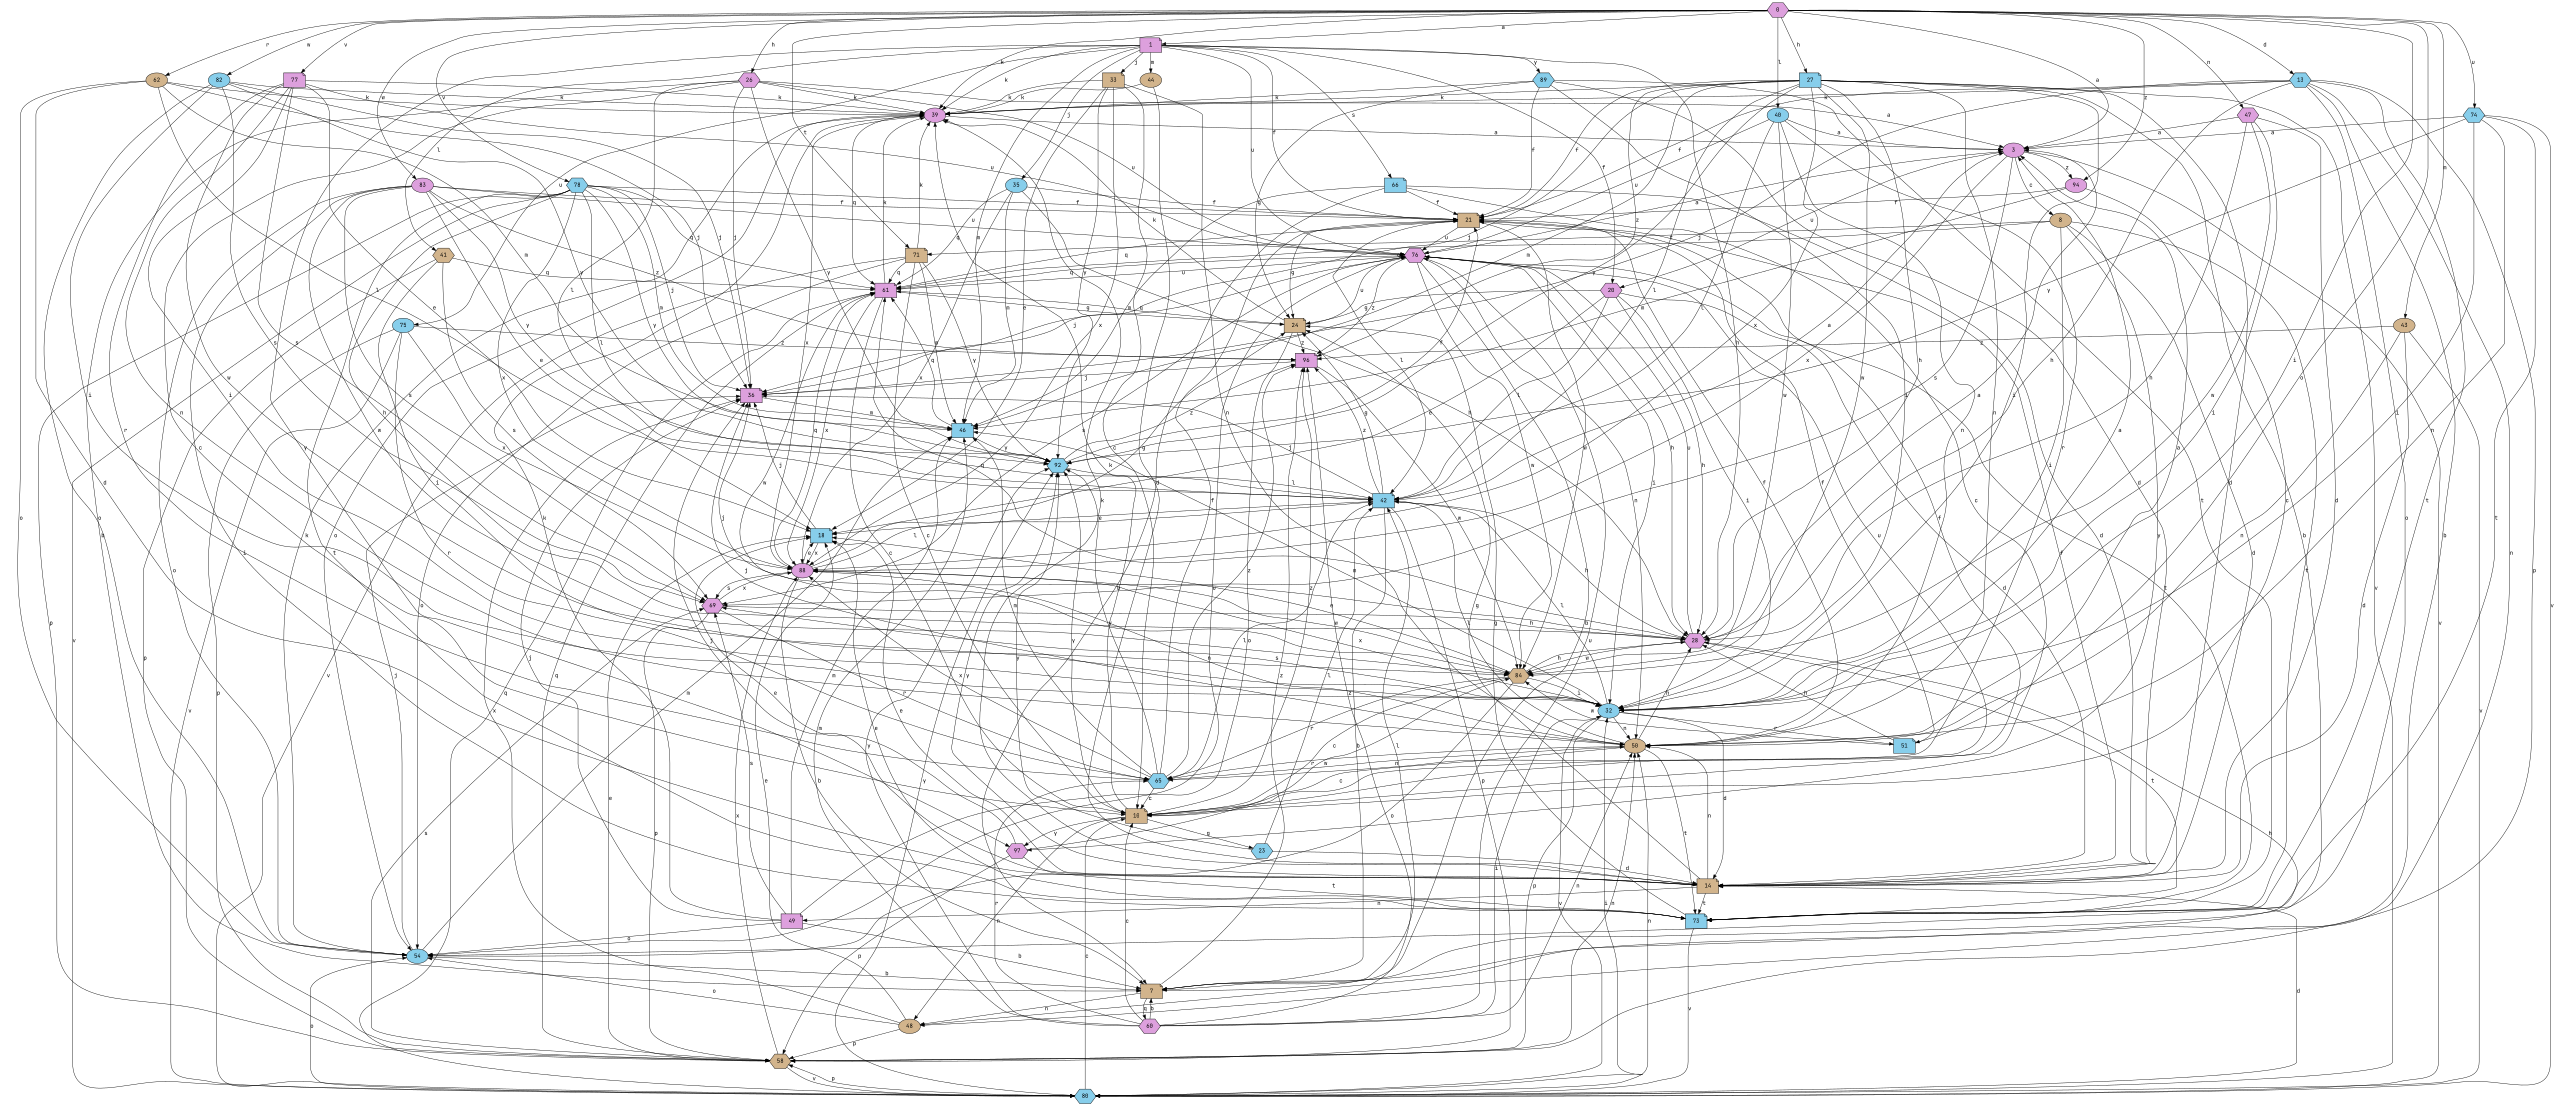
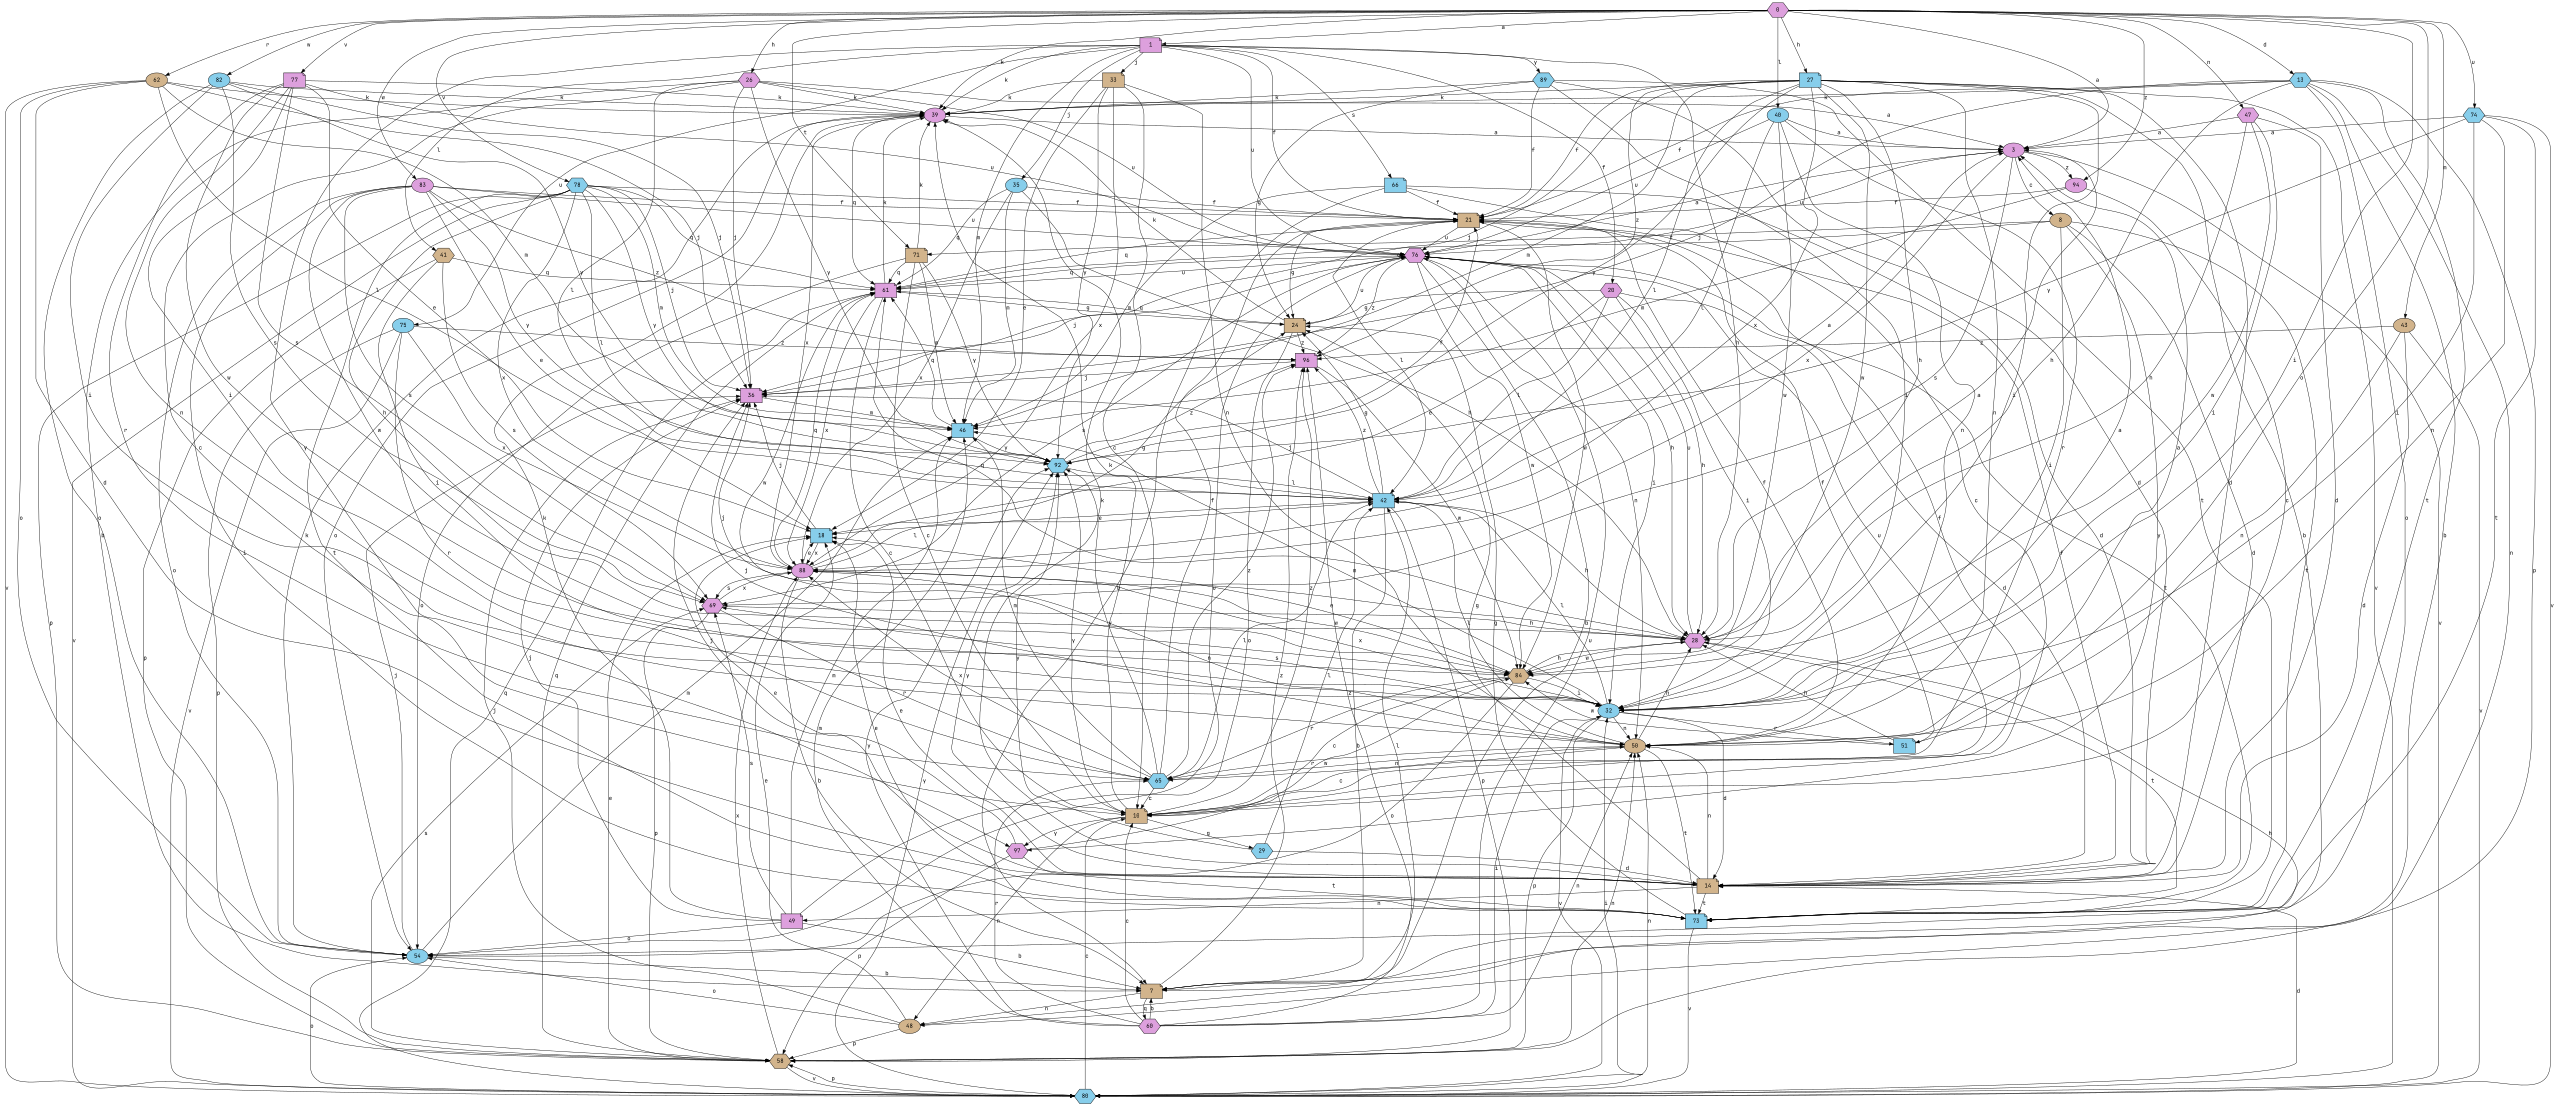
node "44": removed
edge "3" -> "20": now "3" -> "76"
edge "48" -> "36": label "x" -> "j"
node "23": label "23" -> "29"
edge "71" -> "80": now "62" -> "80"
